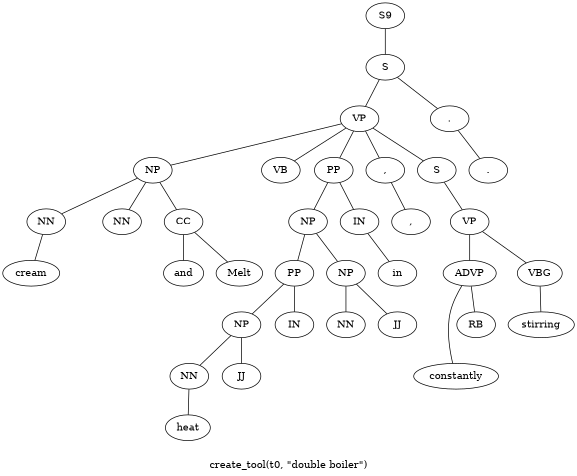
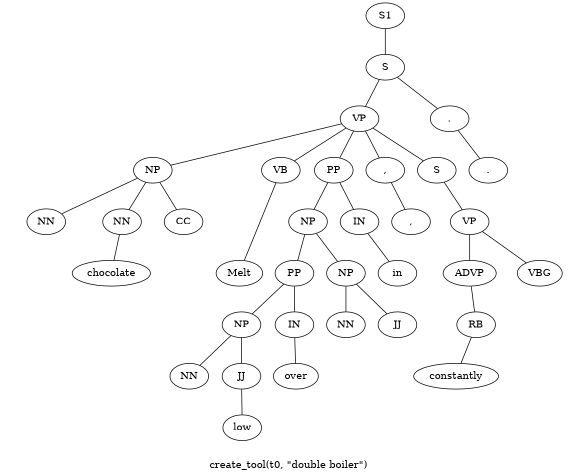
node "S9": label "S9" -> "S1"
edge "CC" -- "Melt": now "VB" -- "Melt"
node "cream": removed
node "chocolate": added
node "and": removed
edge "ADVP" -- "constantly": now "RB" -- "constantly"
node "stirring": removed
node "over": added
node "heat": removed
node "low": added
